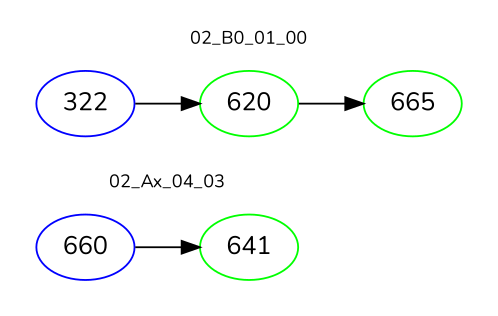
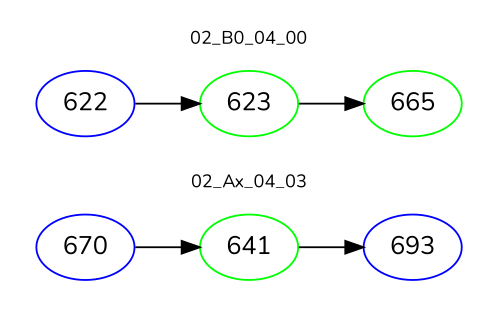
cluster "02_B0_01_00": label "02_B0_01_00" -> "02_B0_04_00"
node "322": label "322" -> "622"
node "620": label "620" -> "623"
node "660": label "660" -> "670"
node "693": added
